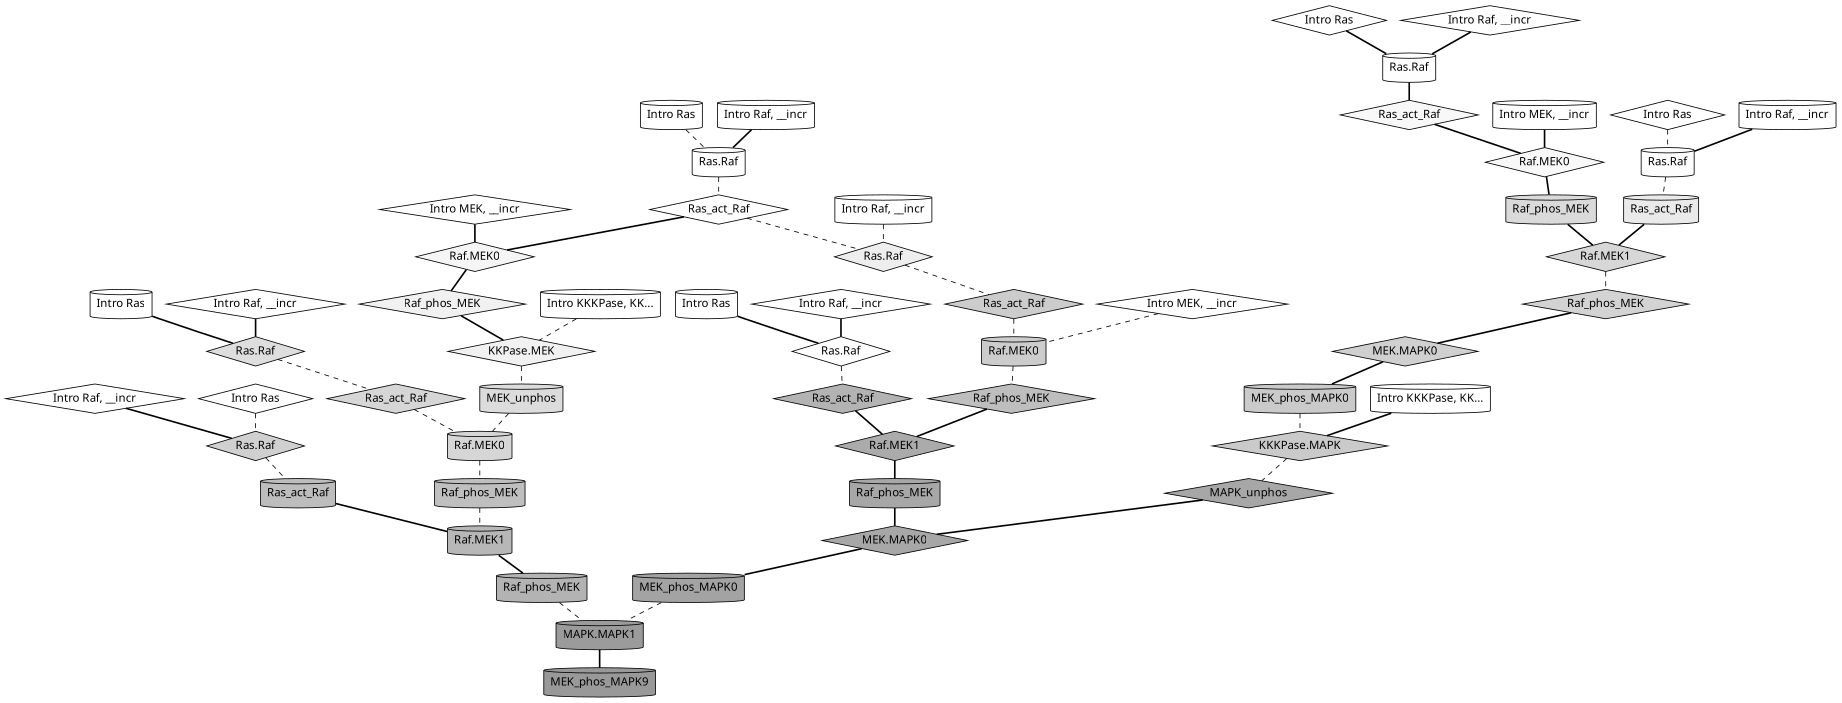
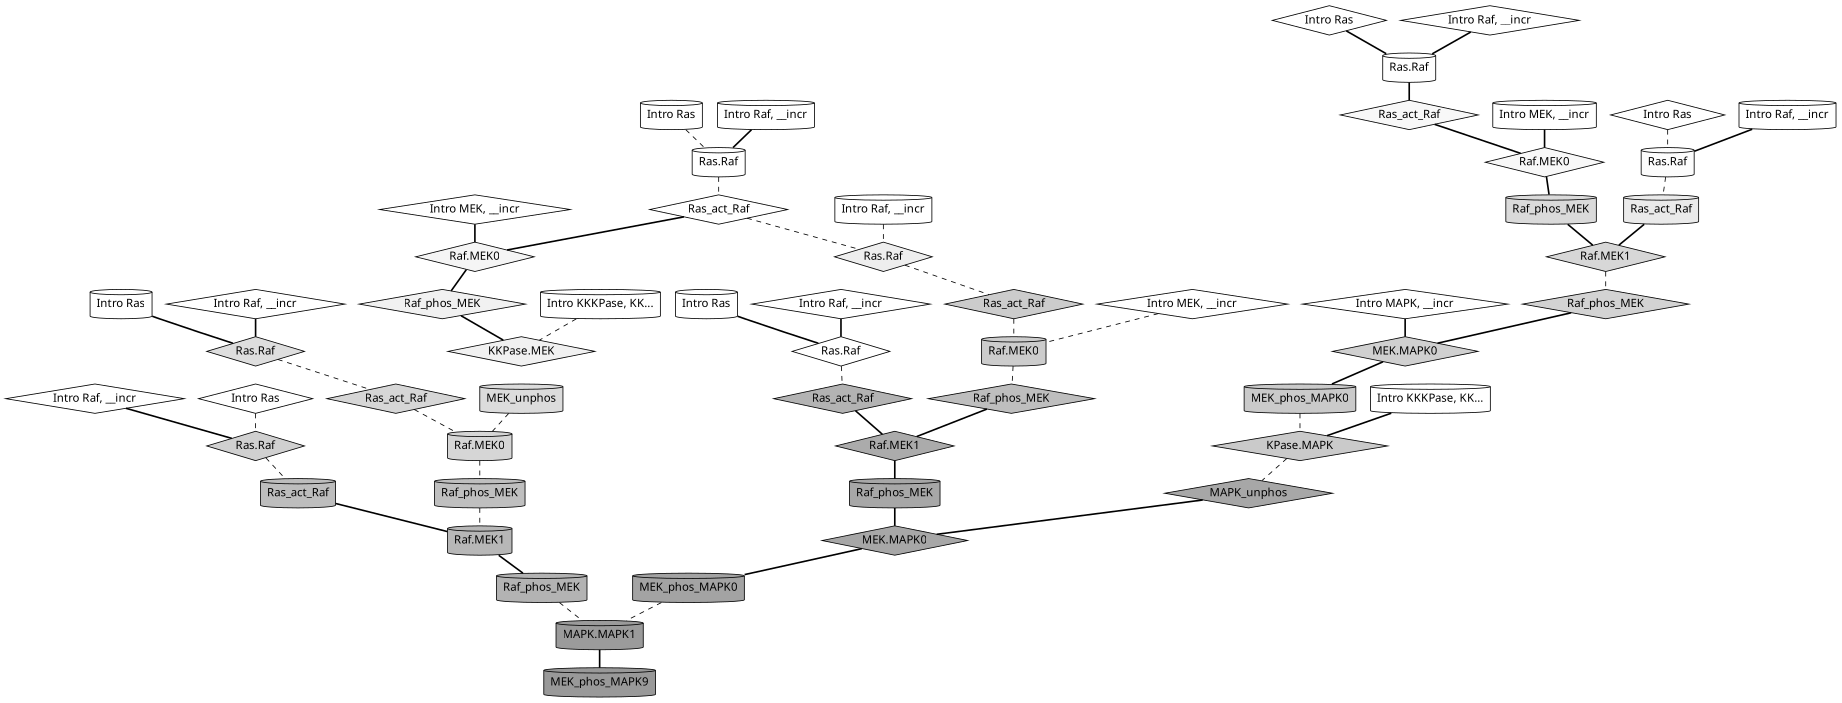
node "Intro MAPK, __incr": added
edge "KKPase.MEK" -- "MEK_unphos": removed
node "KKKPase.MAPK": label "KKKPase.MAPK" -> "KPase.MAPK"
